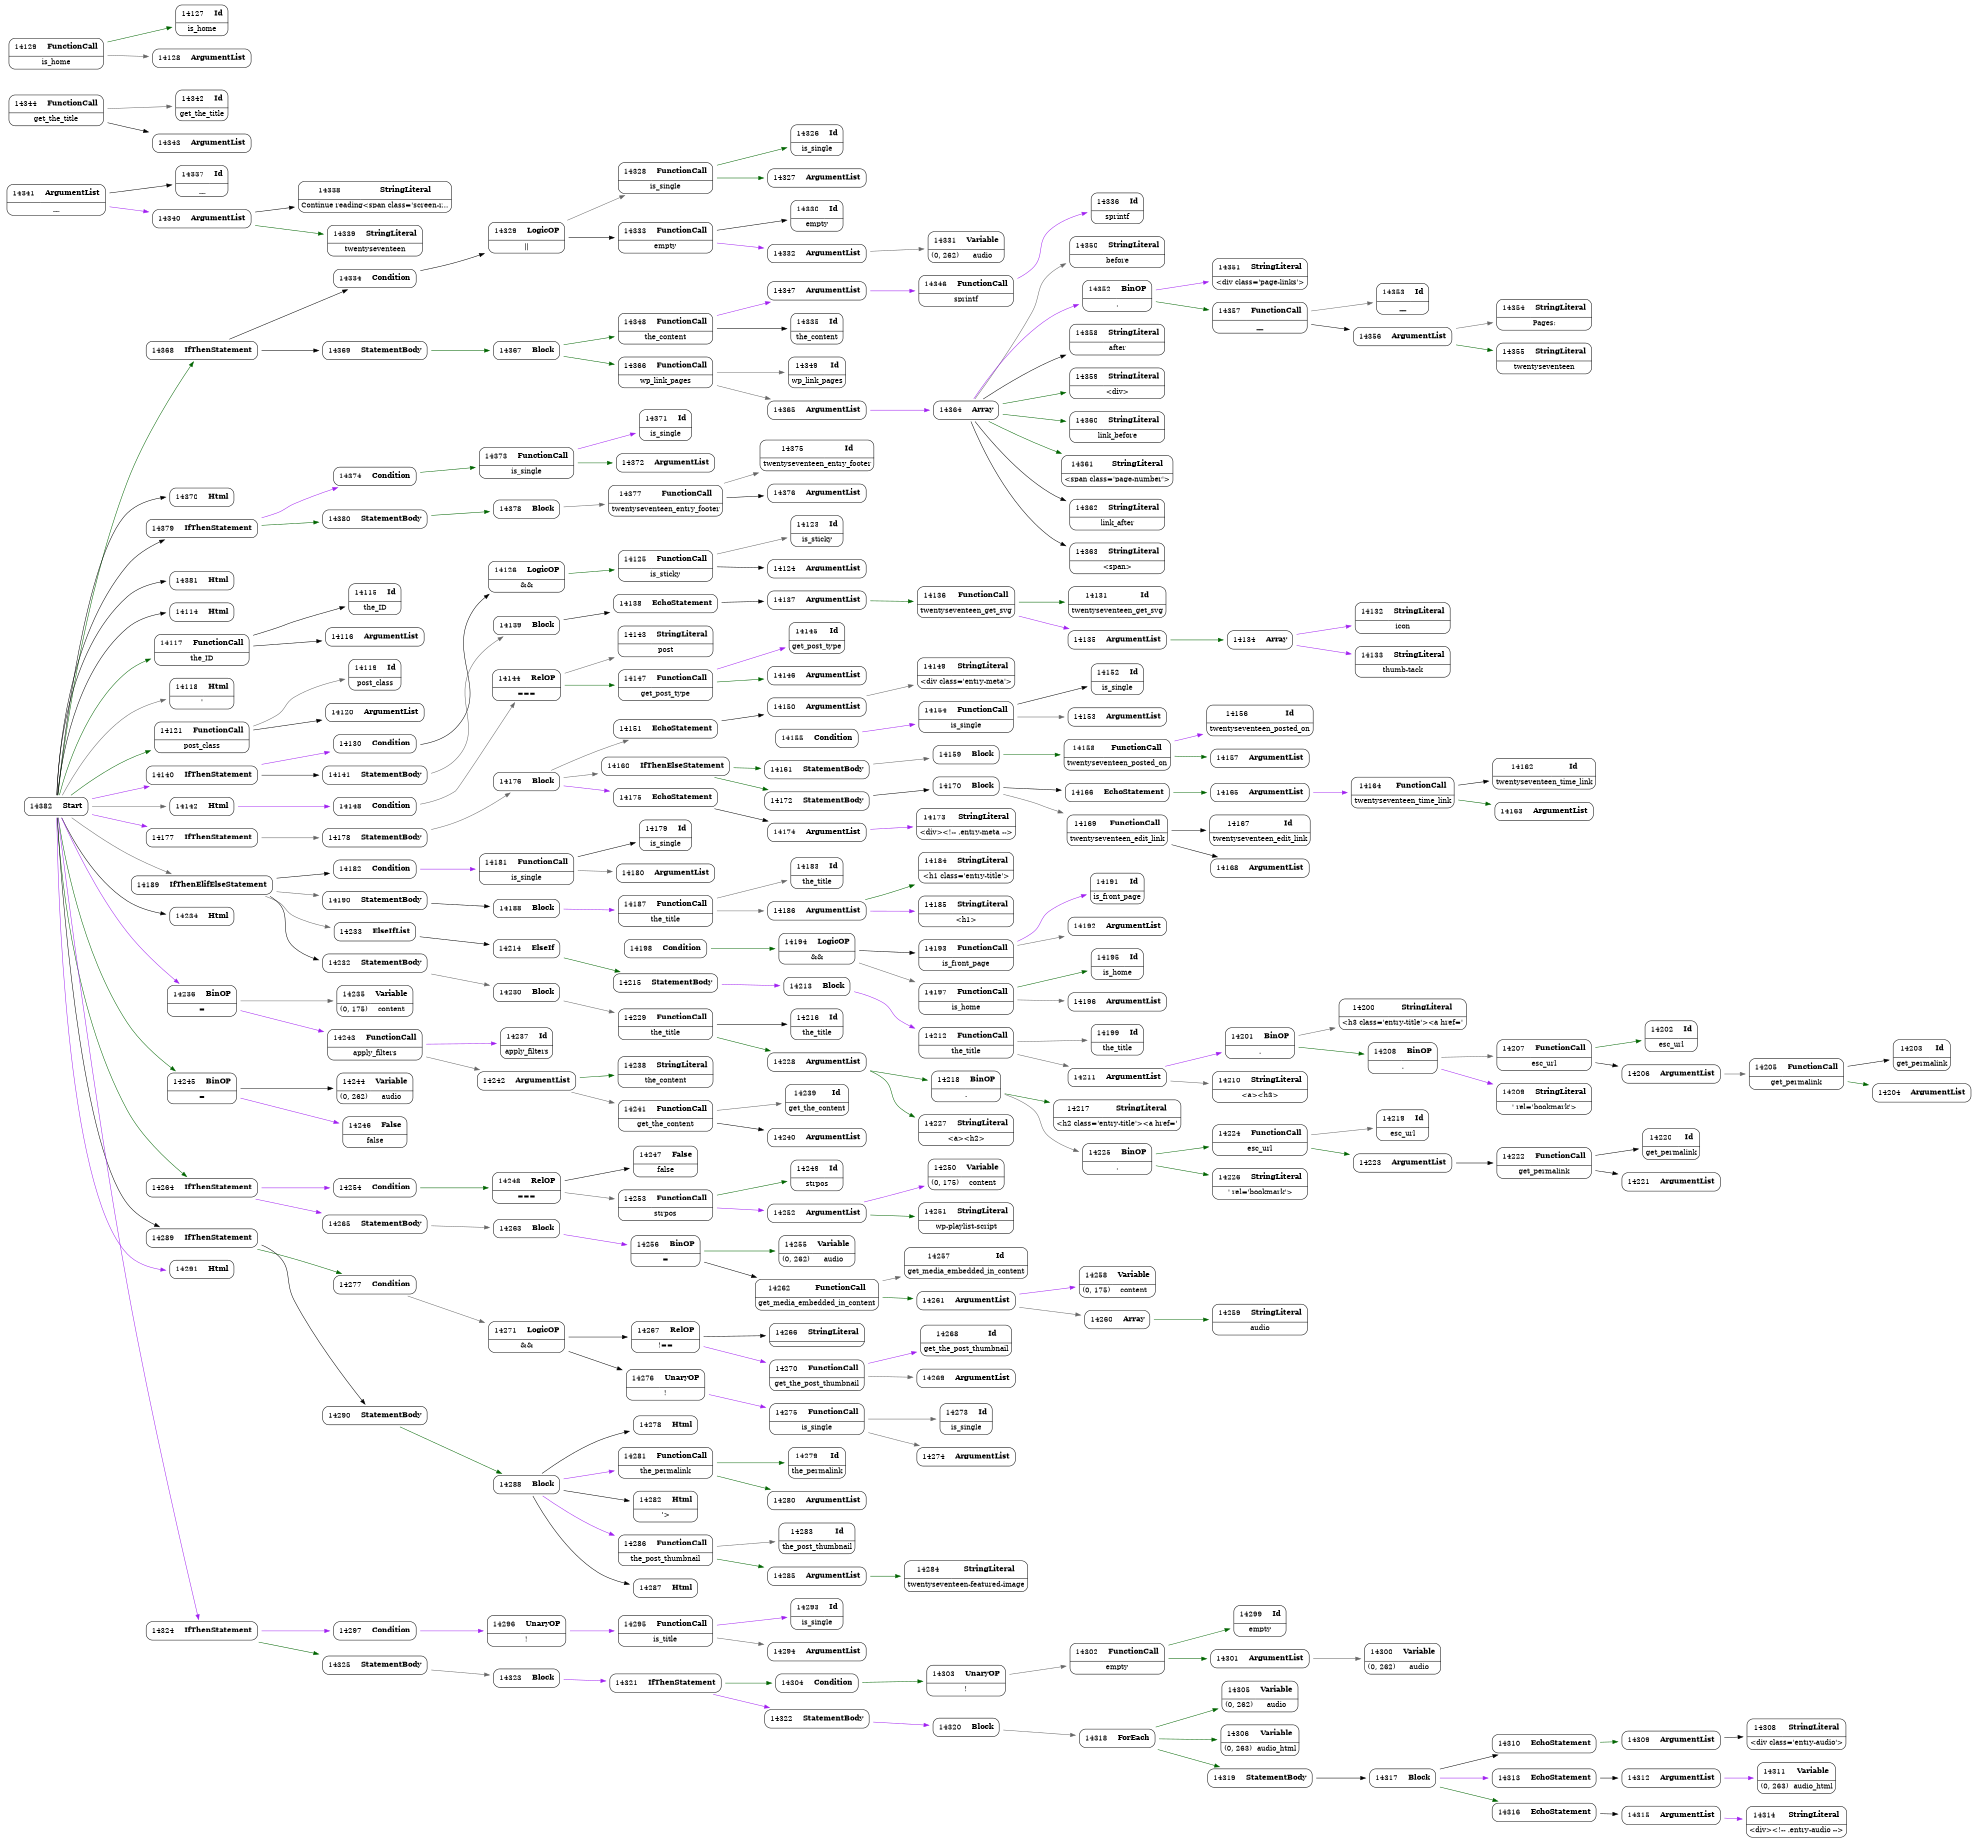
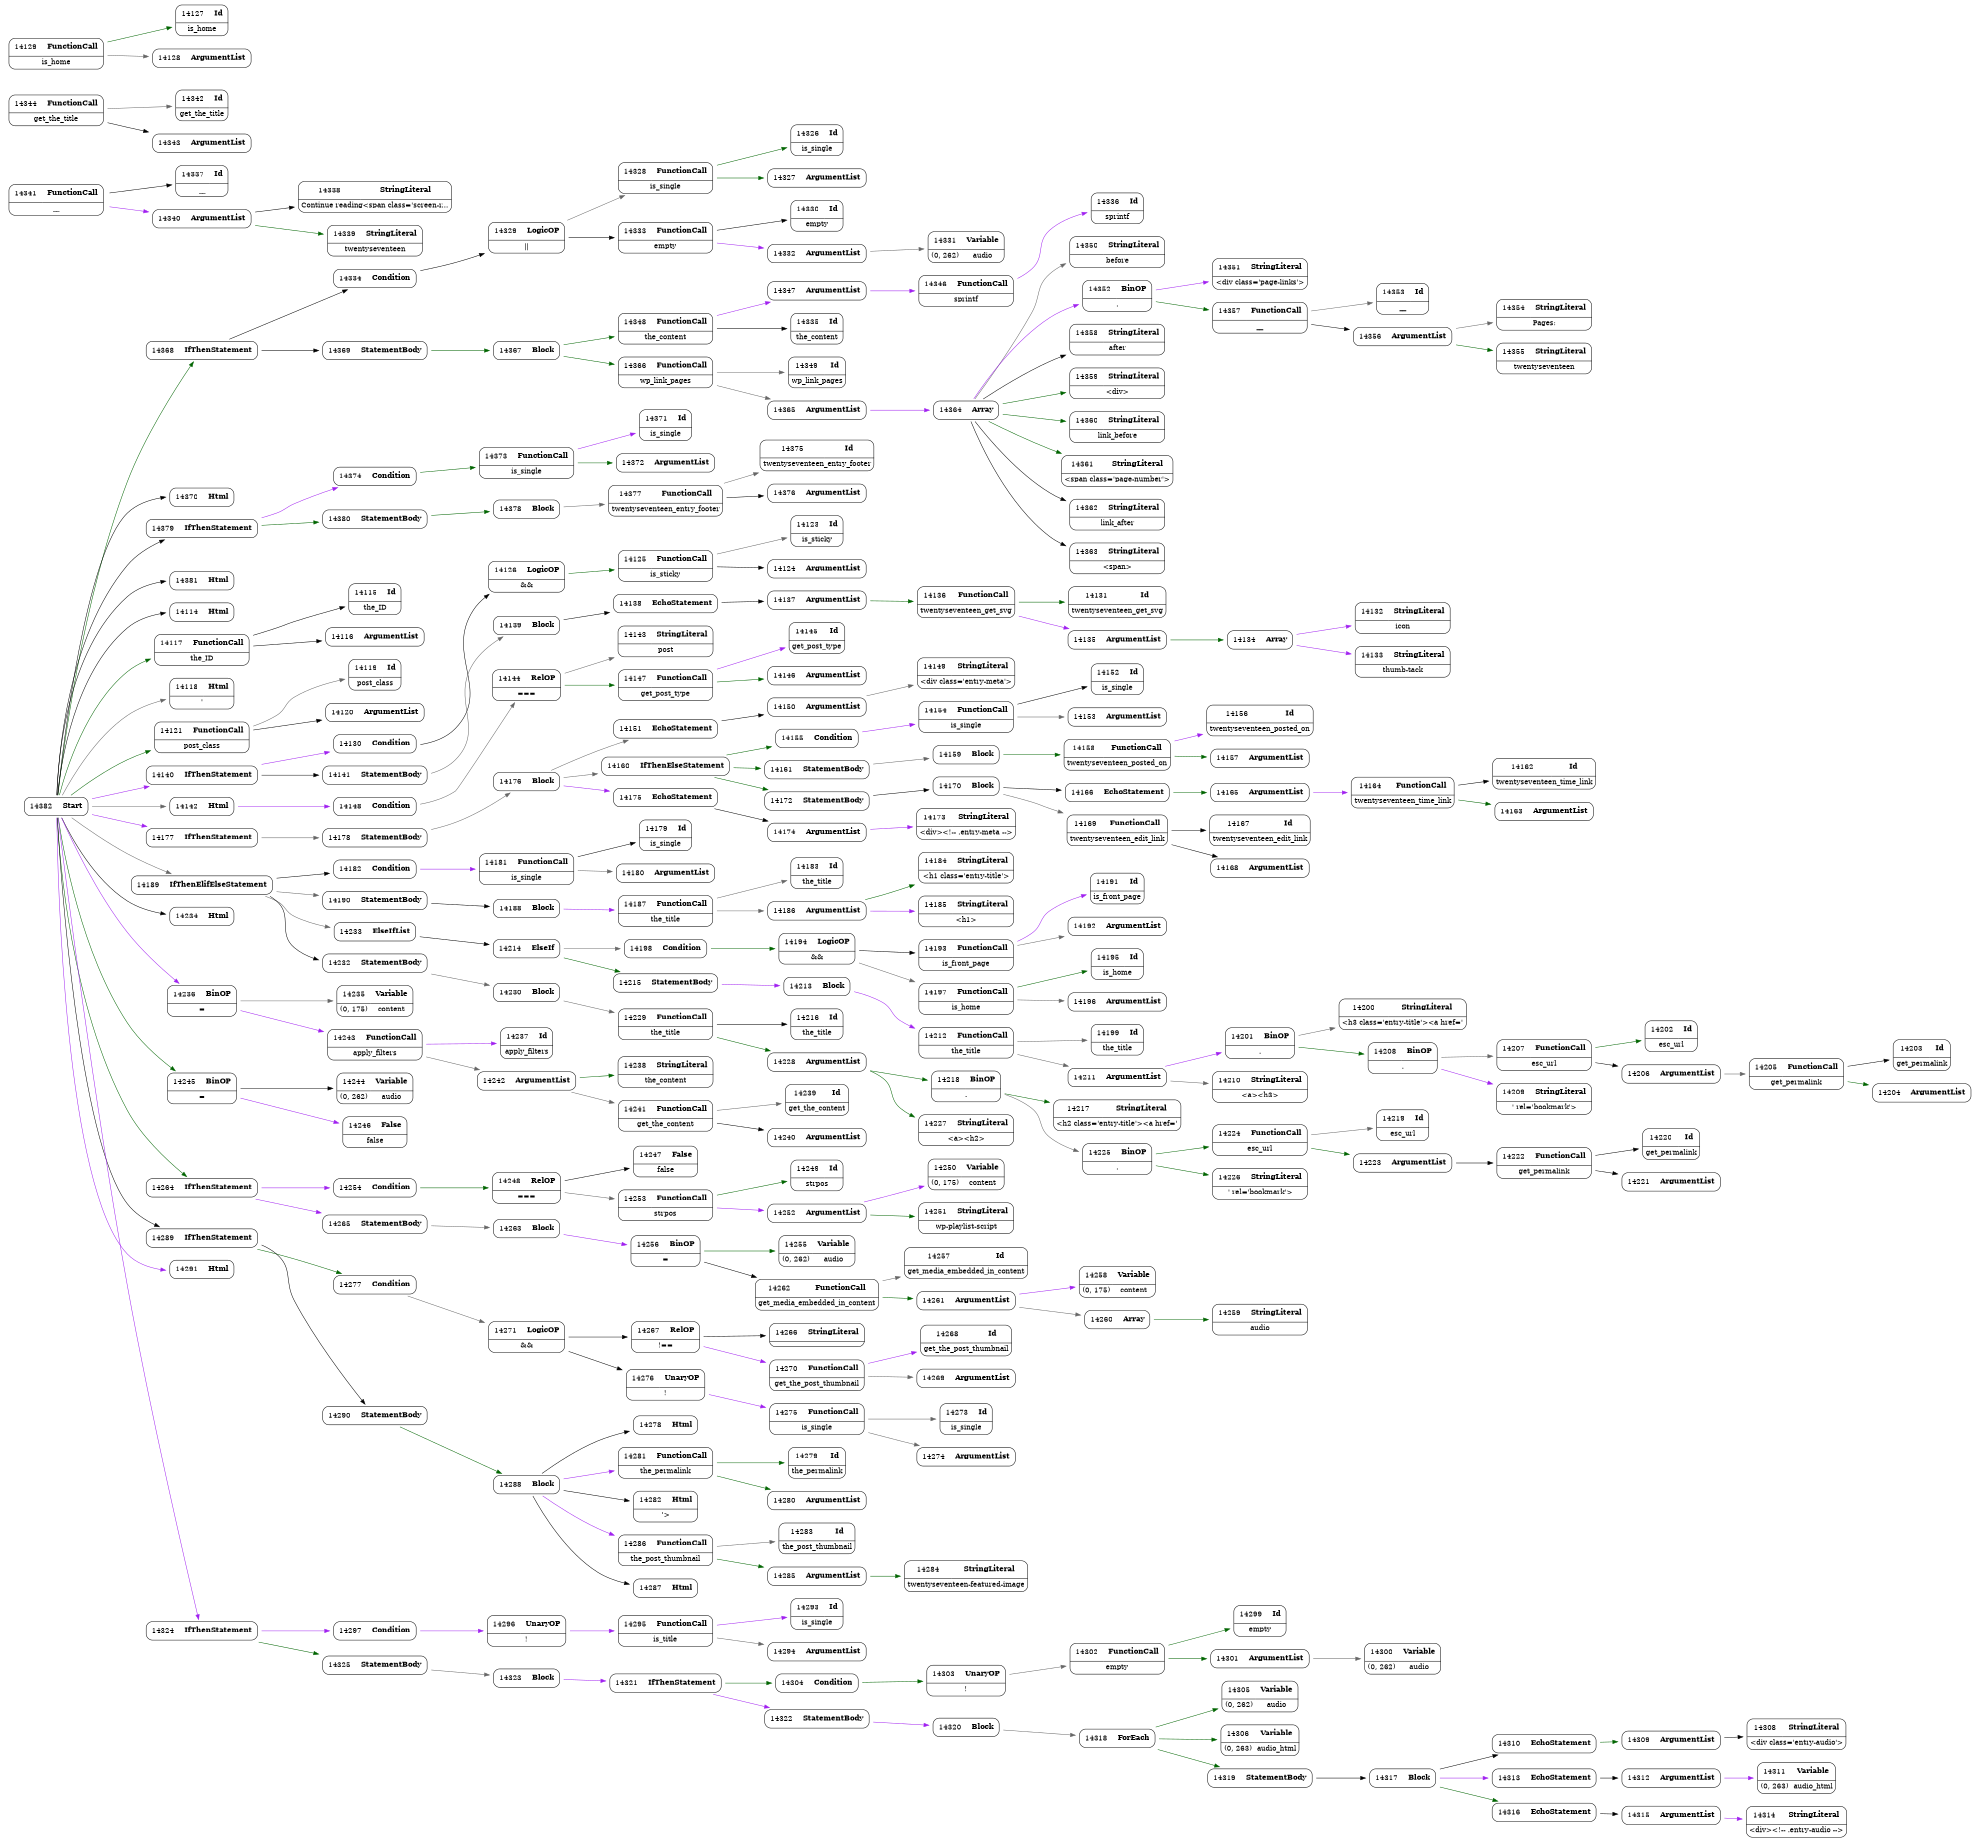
node "14341": text "ArgumentList" -> "FunctionCall"
edge "14160" -> "14155": added
edge "14214" -> "14198": added
